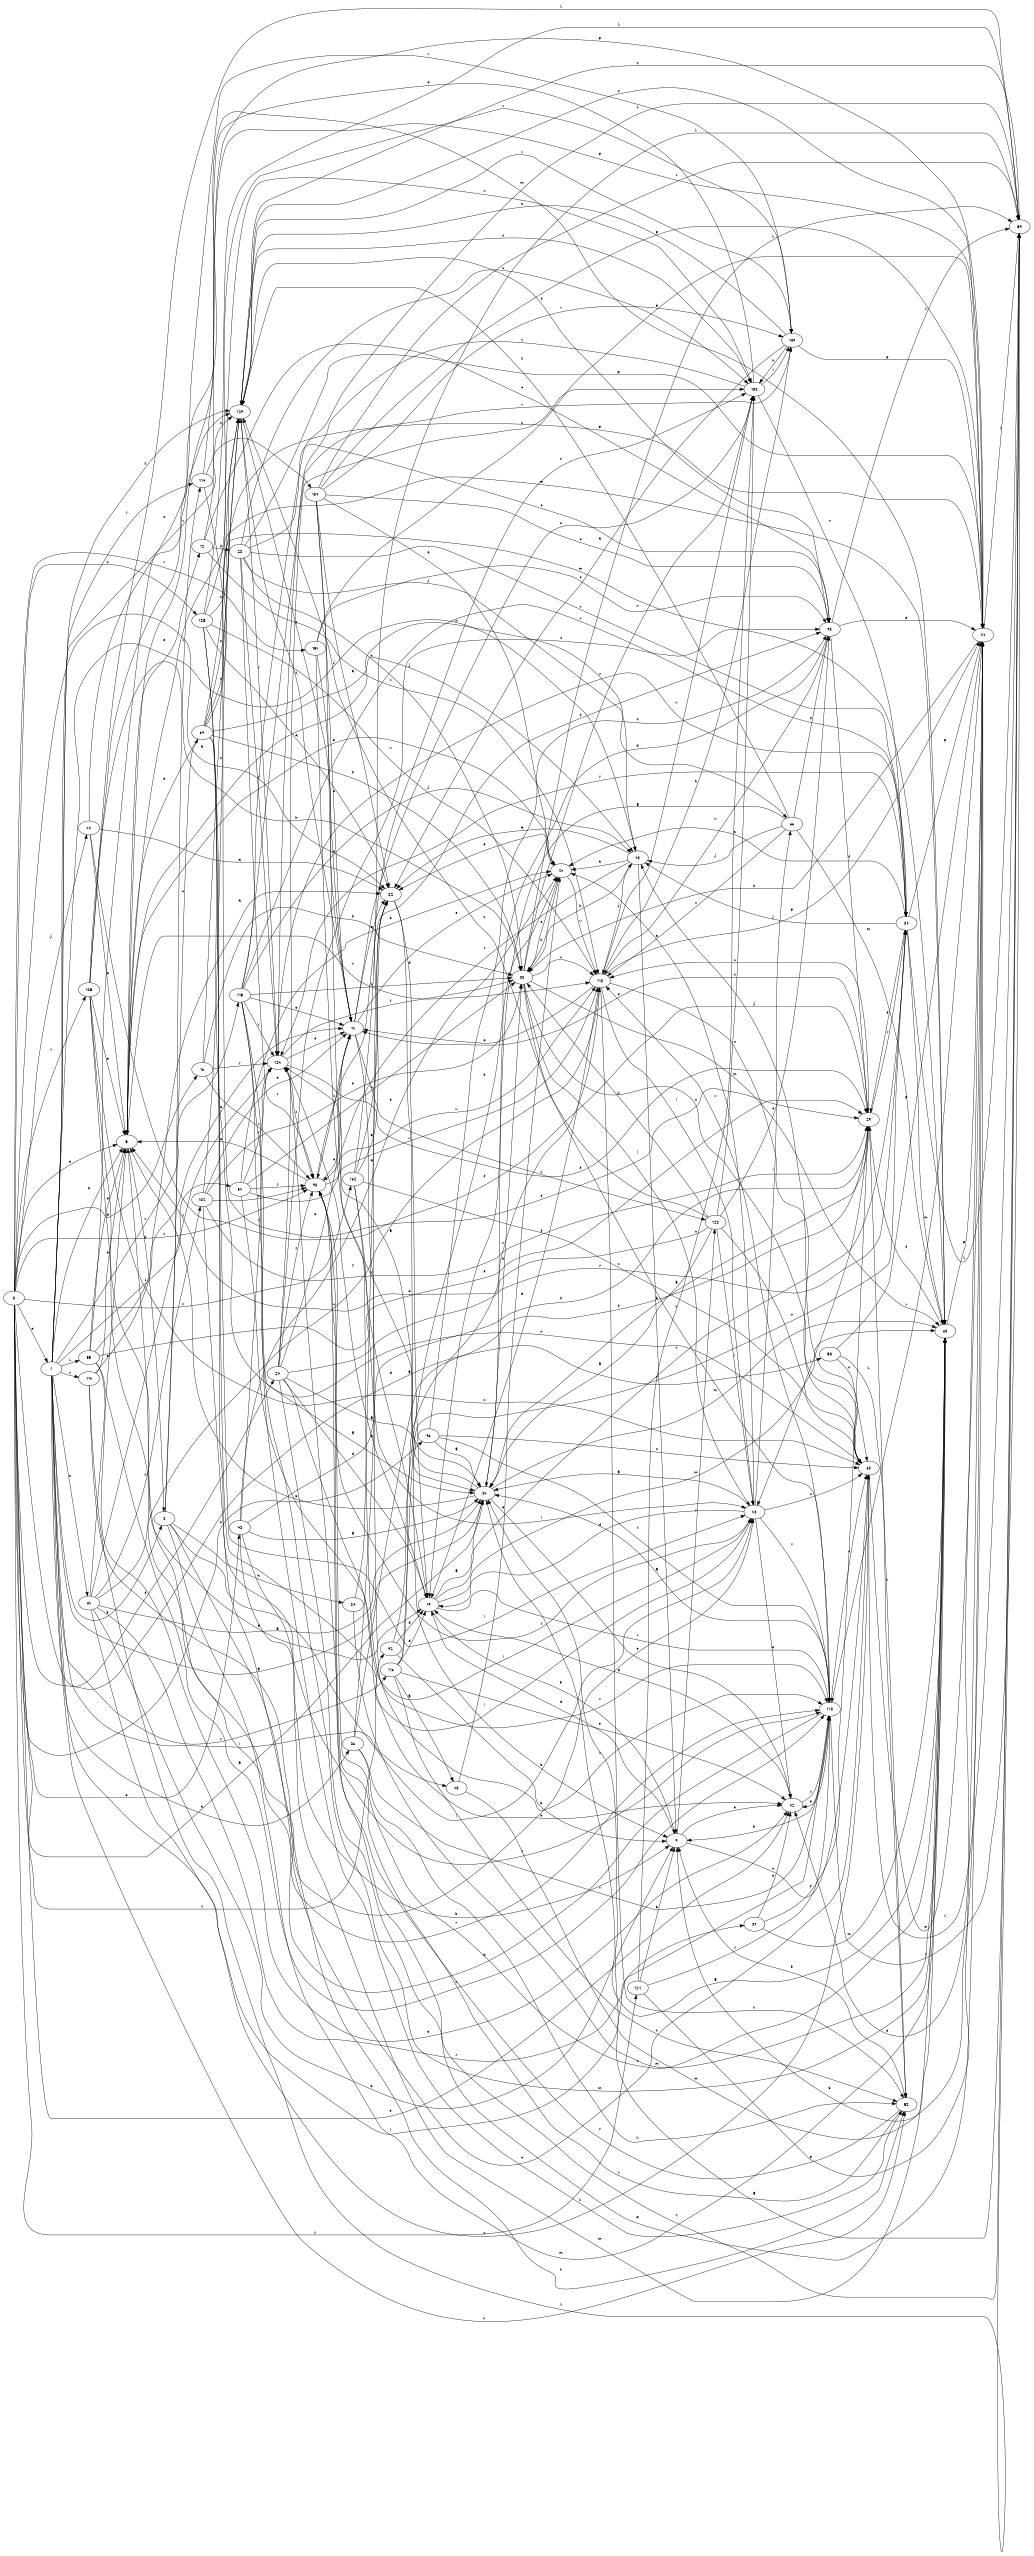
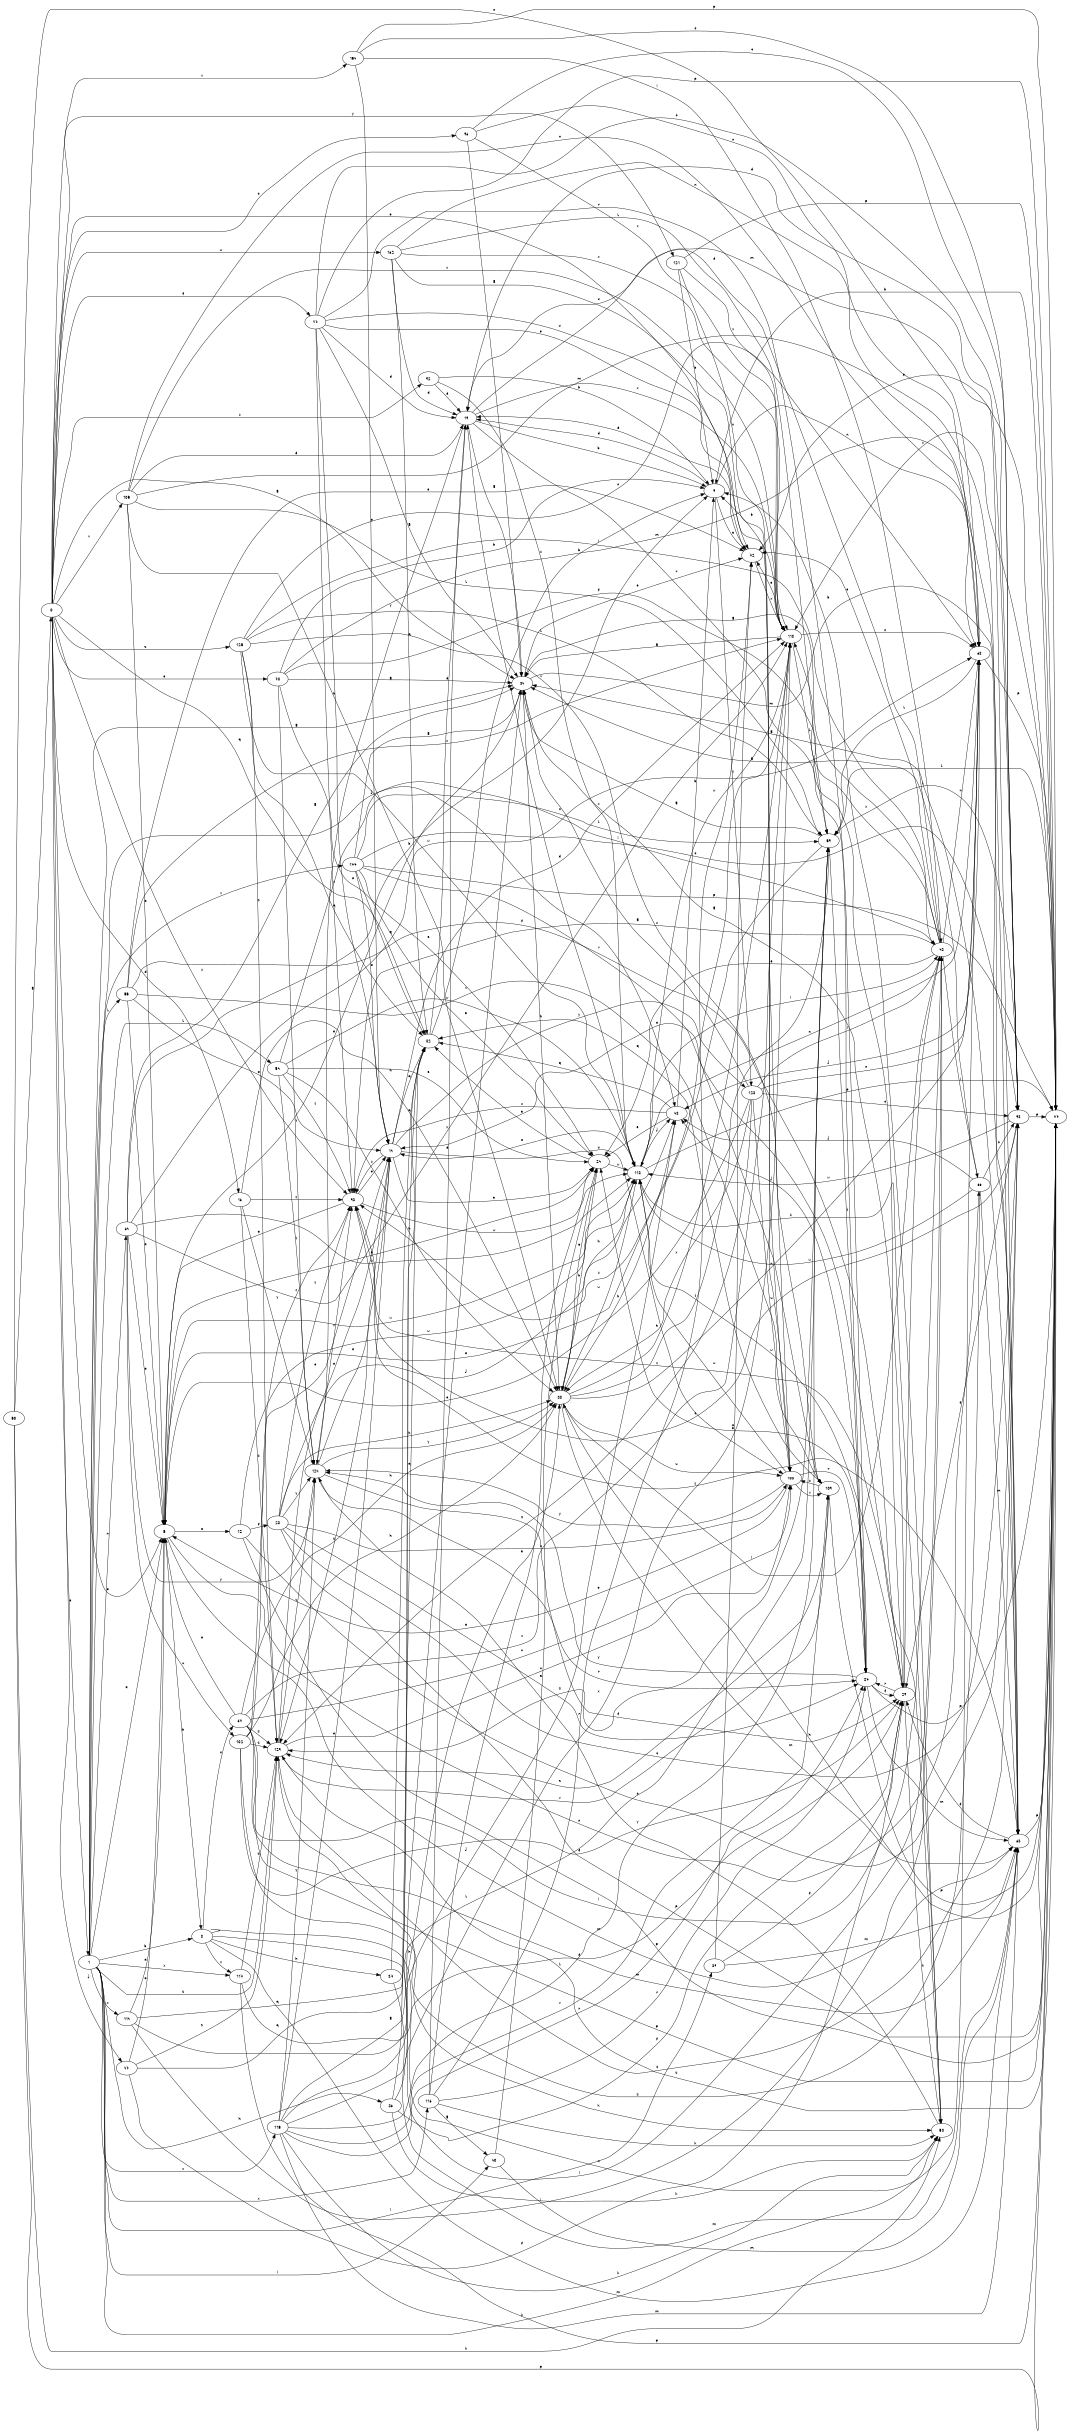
node "107": label "107" -> "177"
edge "113" -> "109": now "113" -> "38"
edge "67" -> "48": removed, label "j"
edge "87" -> "59": reversed
edge "34" -> "124": removed, label "y"
edge "0" -> "50": reversed
